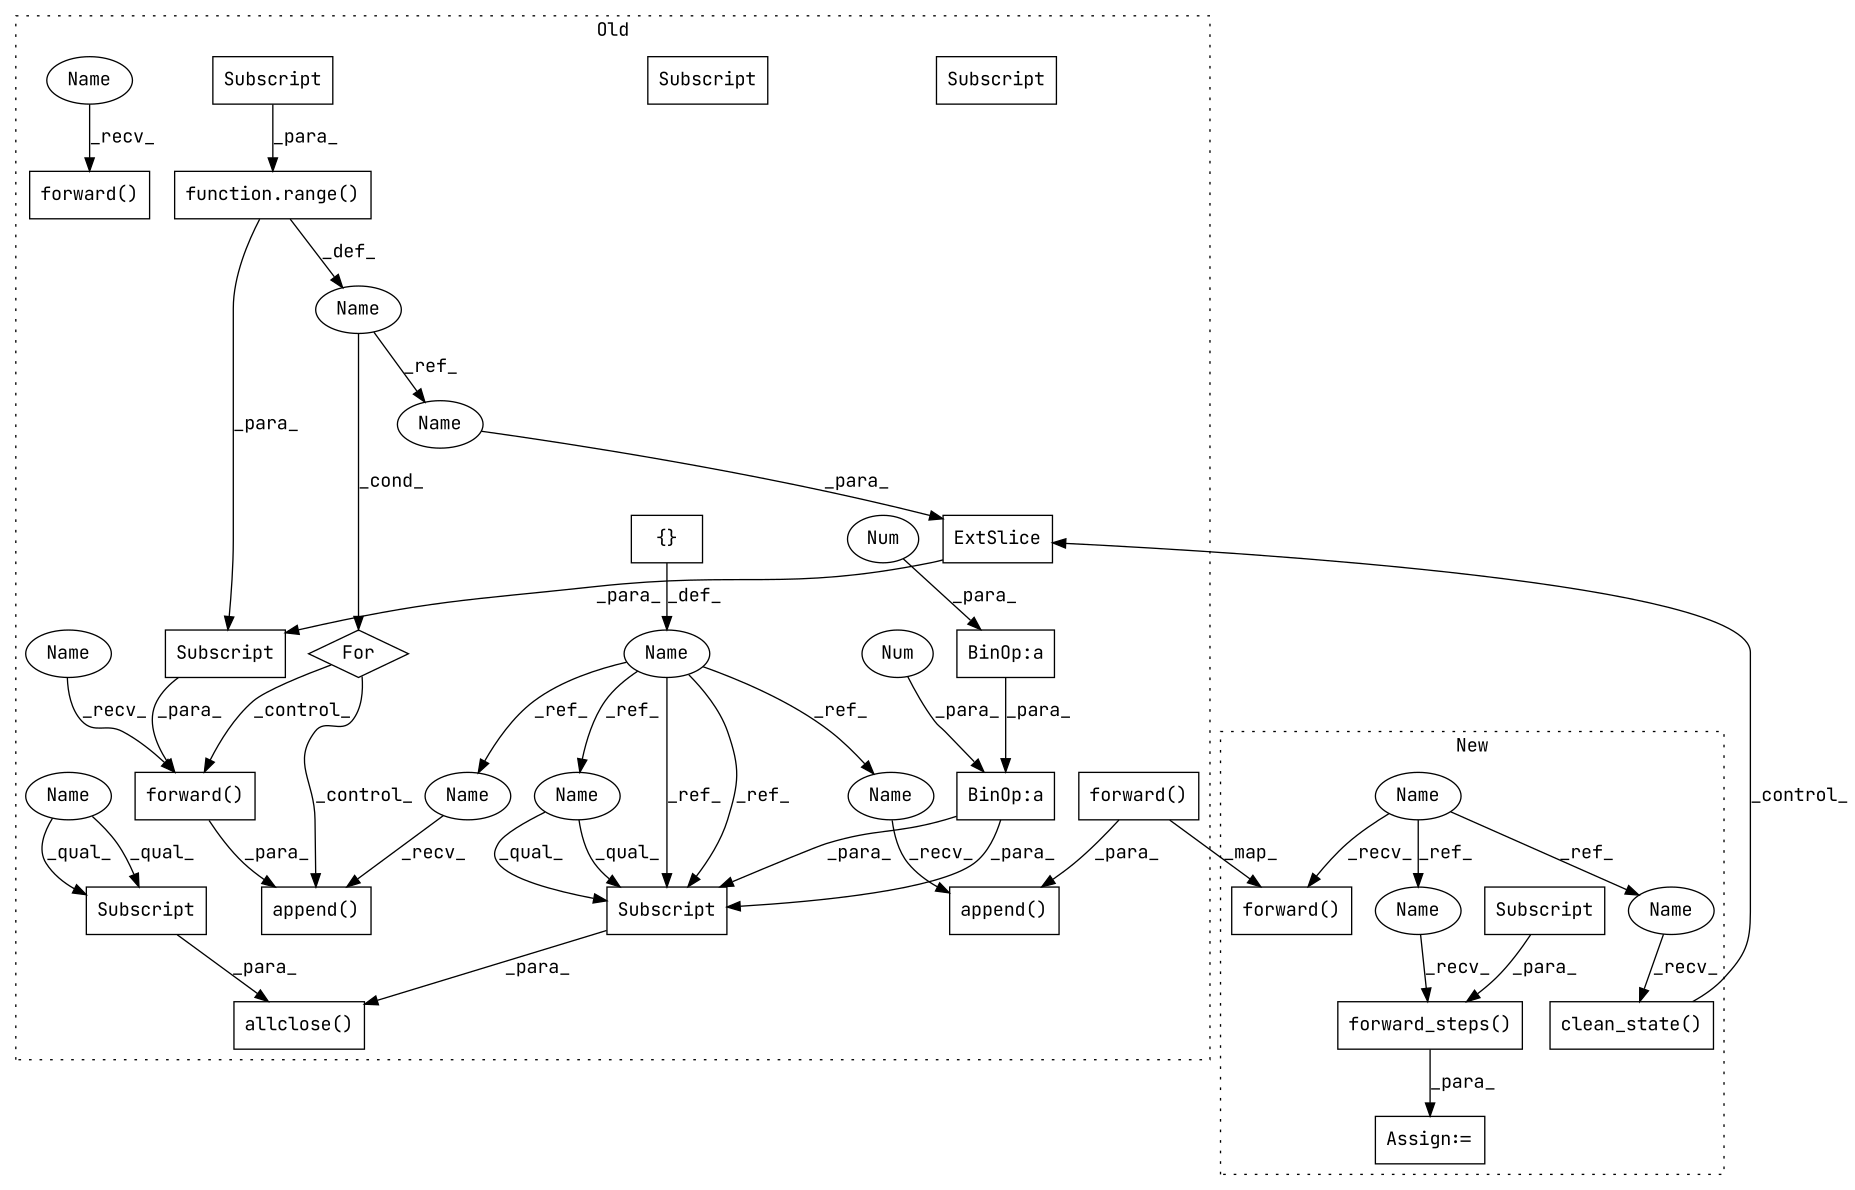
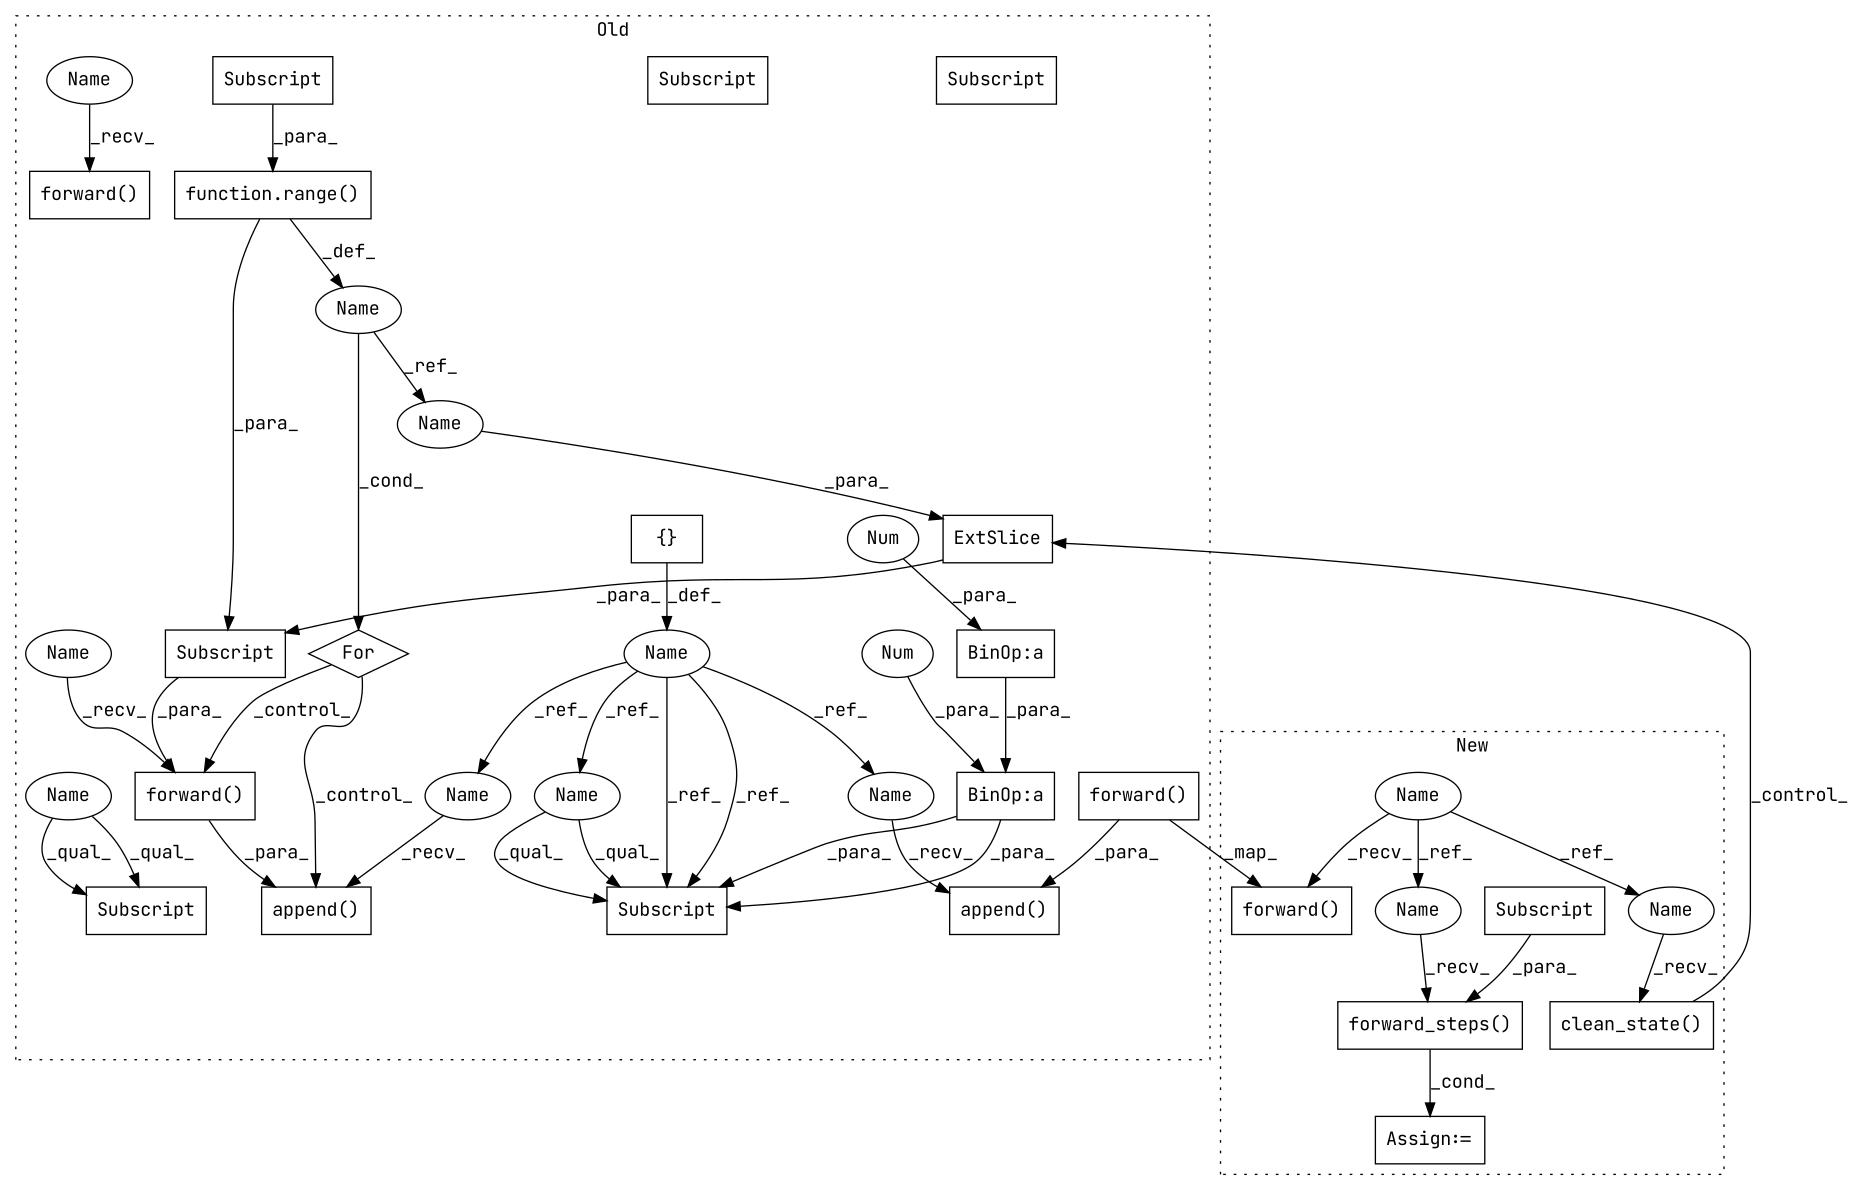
node "allclose()": removed
edge "forward_steps()" -> "Assign:=": label "_para_" -> "_cond_"
